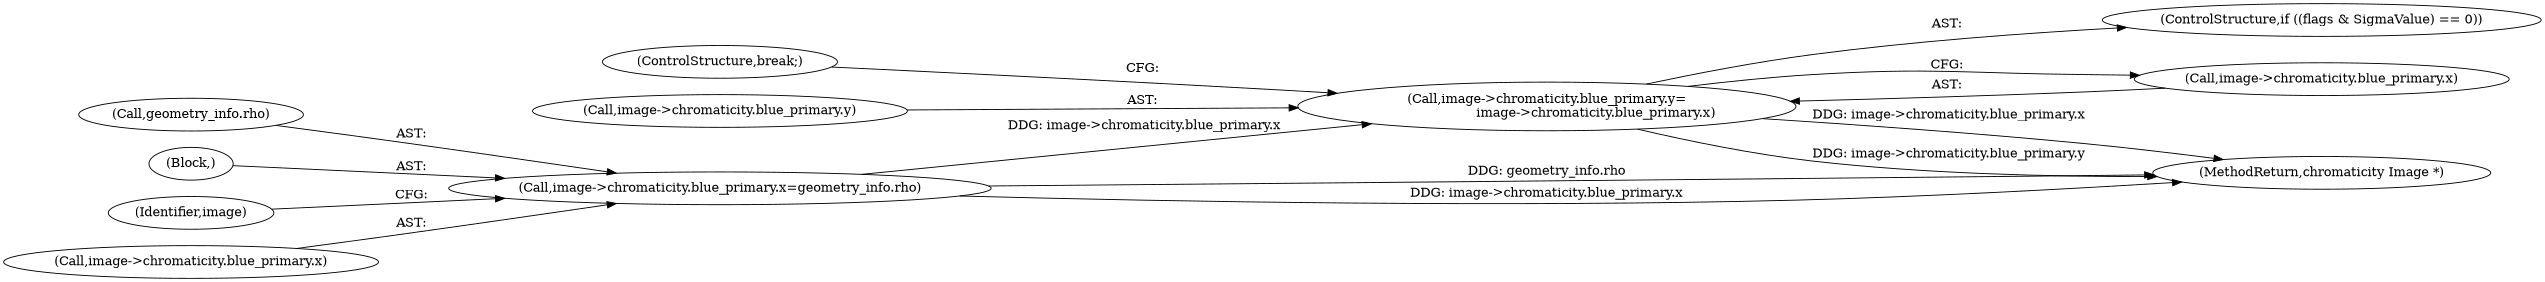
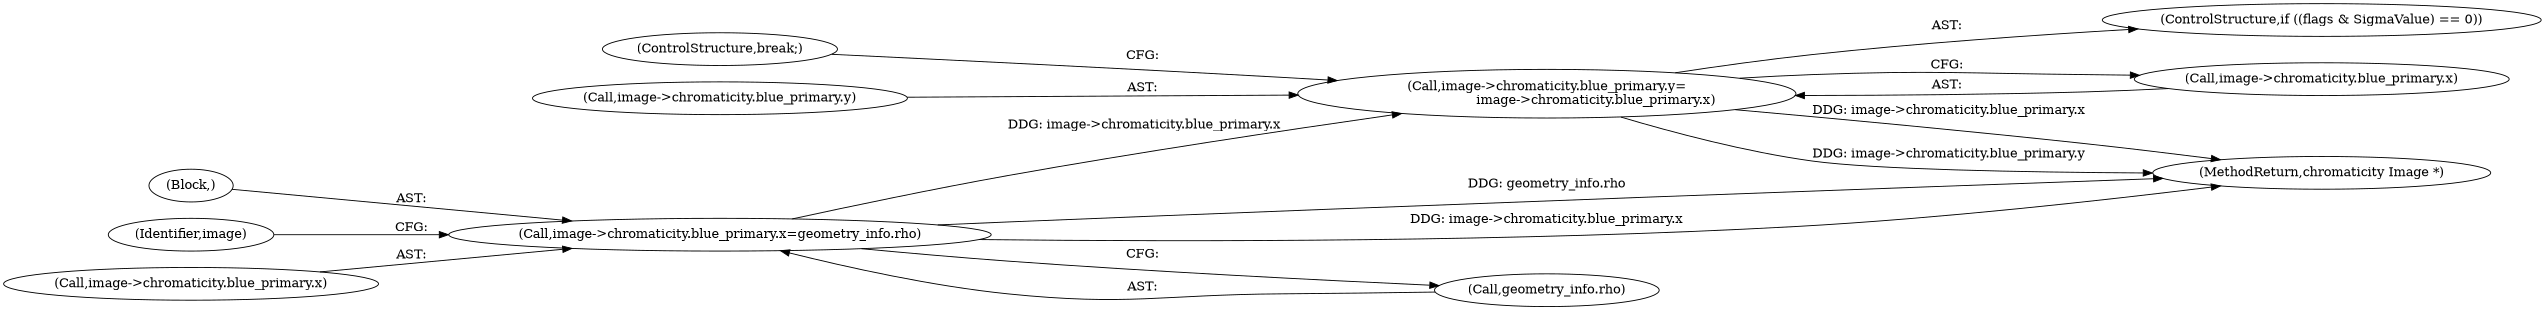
edge "(Call,image->chromaticity.blue_primary.x=geometry_info.rho)" -> "(Call,geometry_info.rho)": added, label "CFG:"
